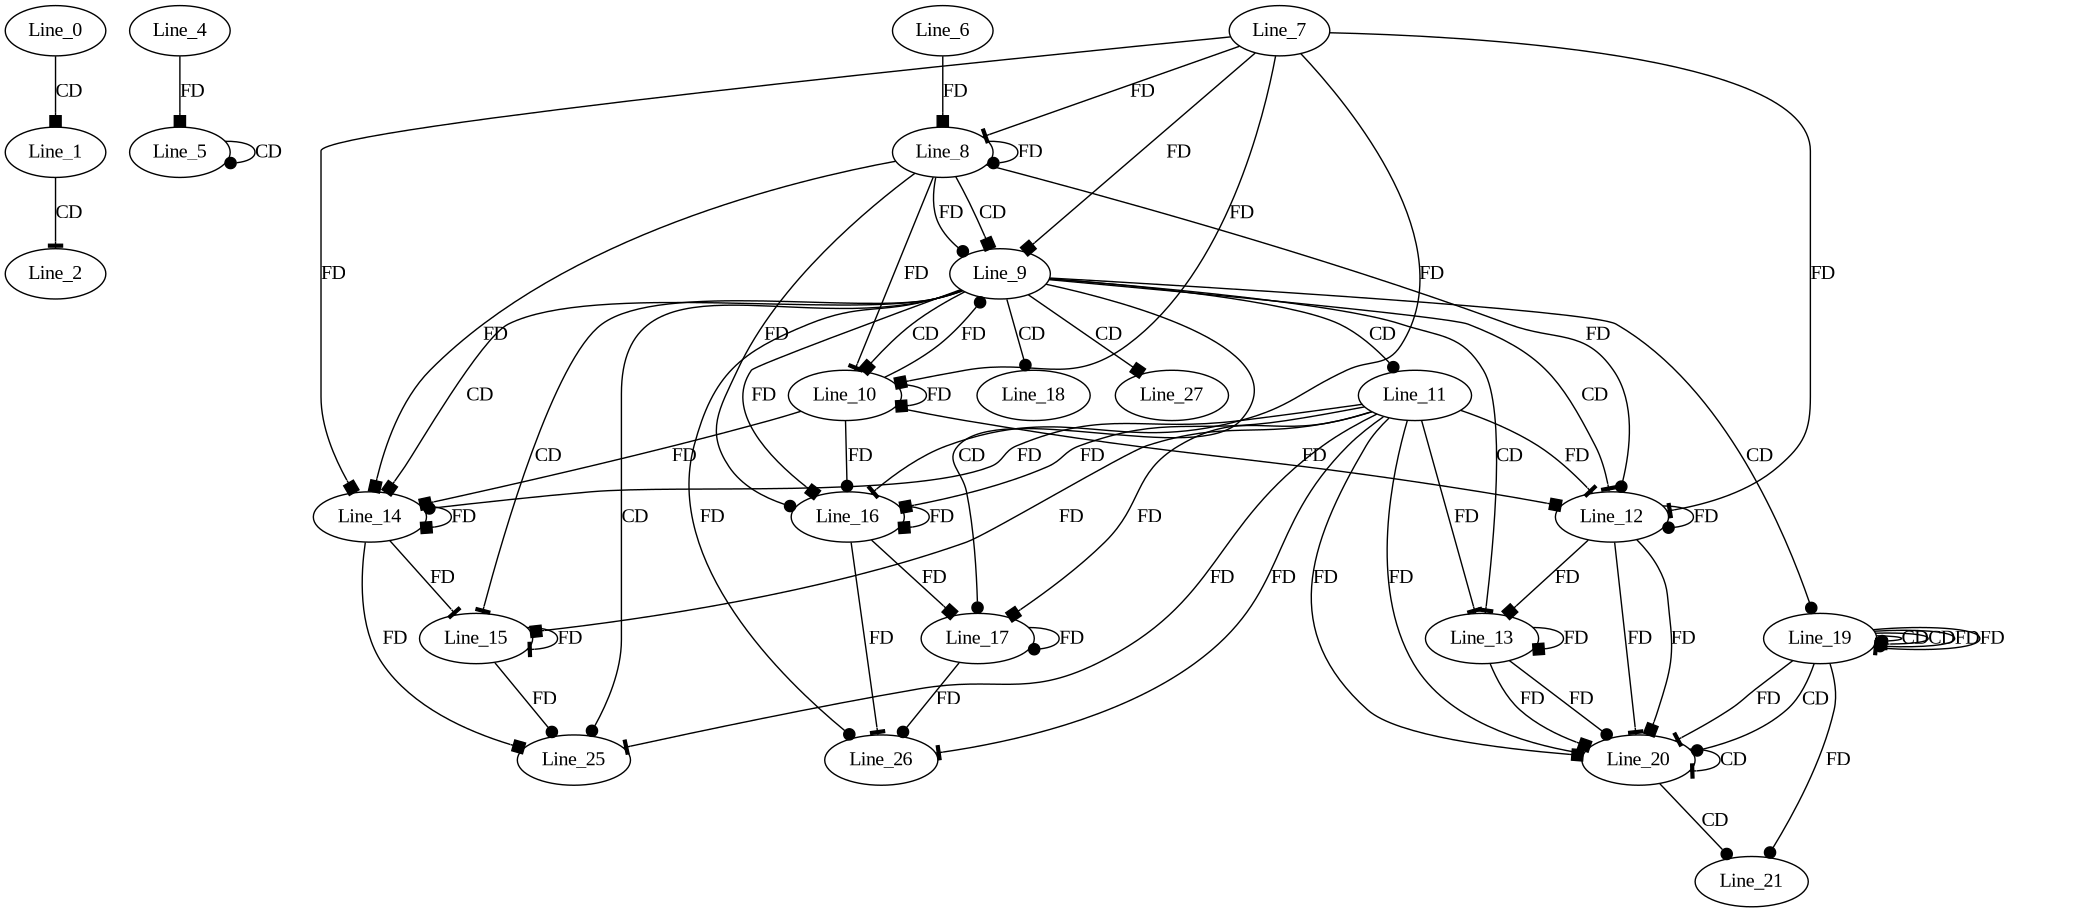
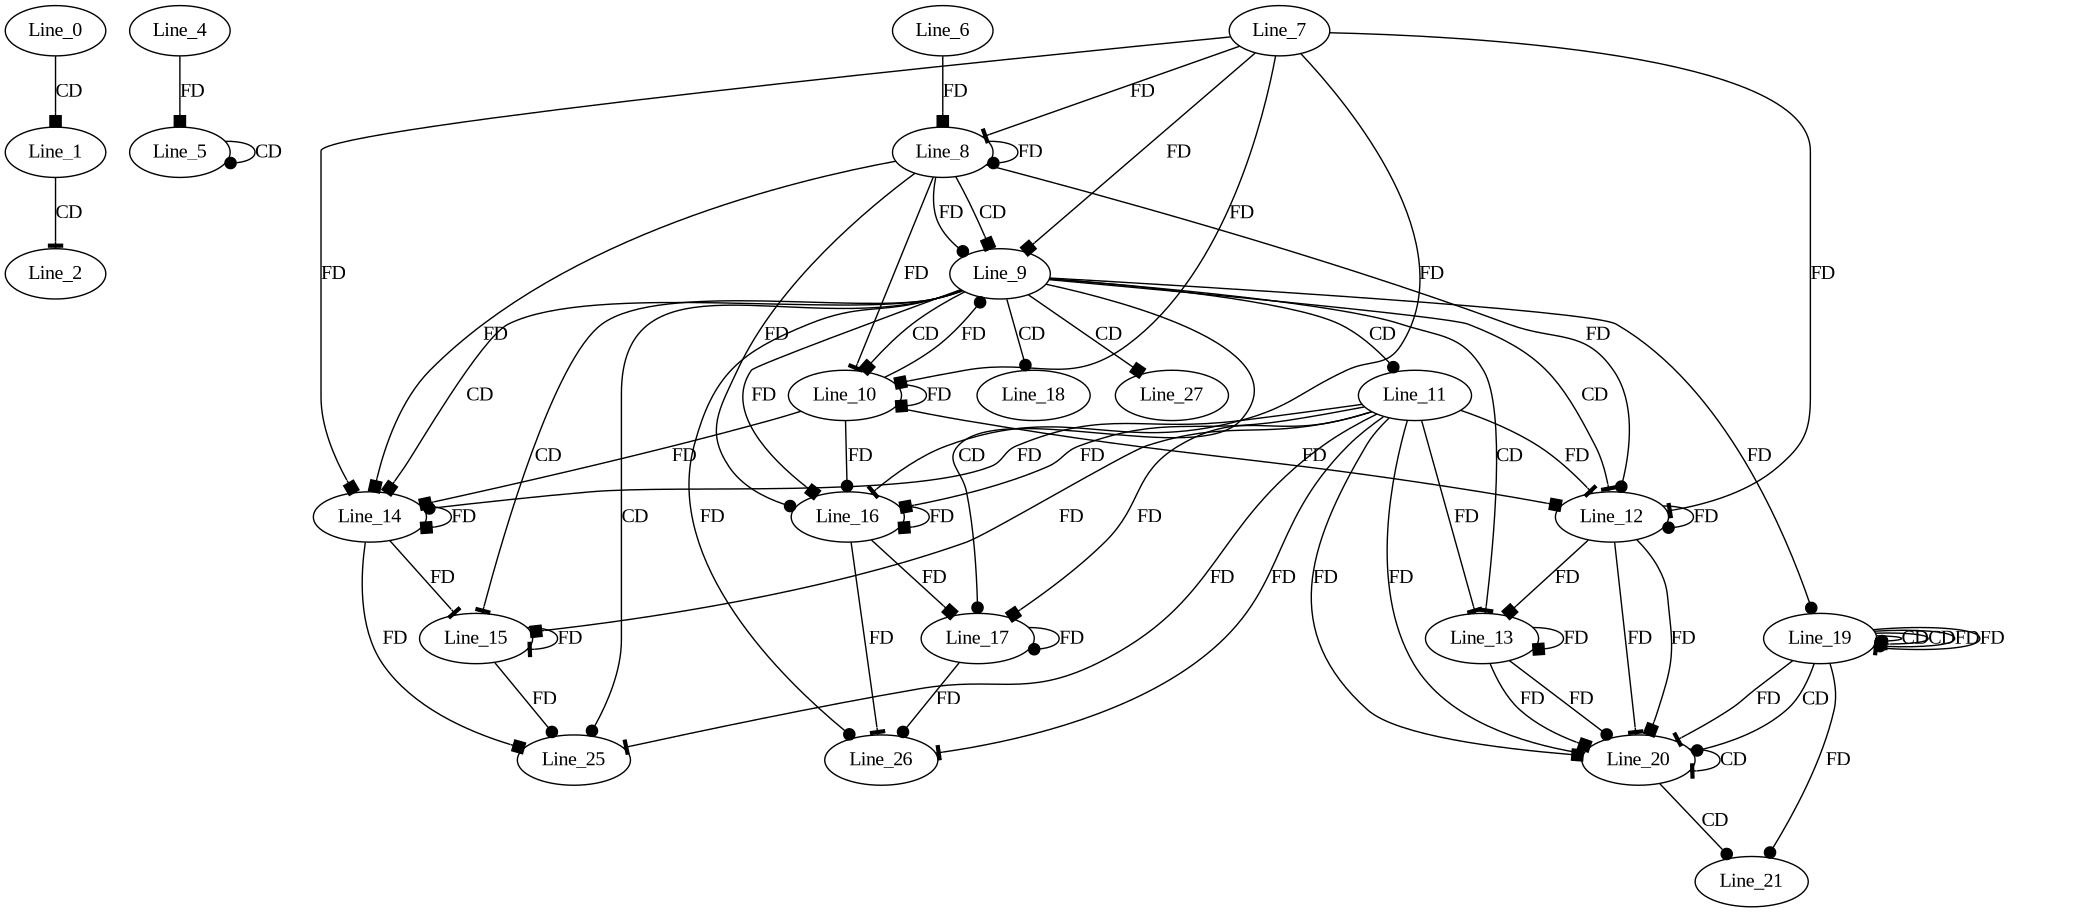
edge "Line_9" -> "Line_19": label "CD" -> "FD"
